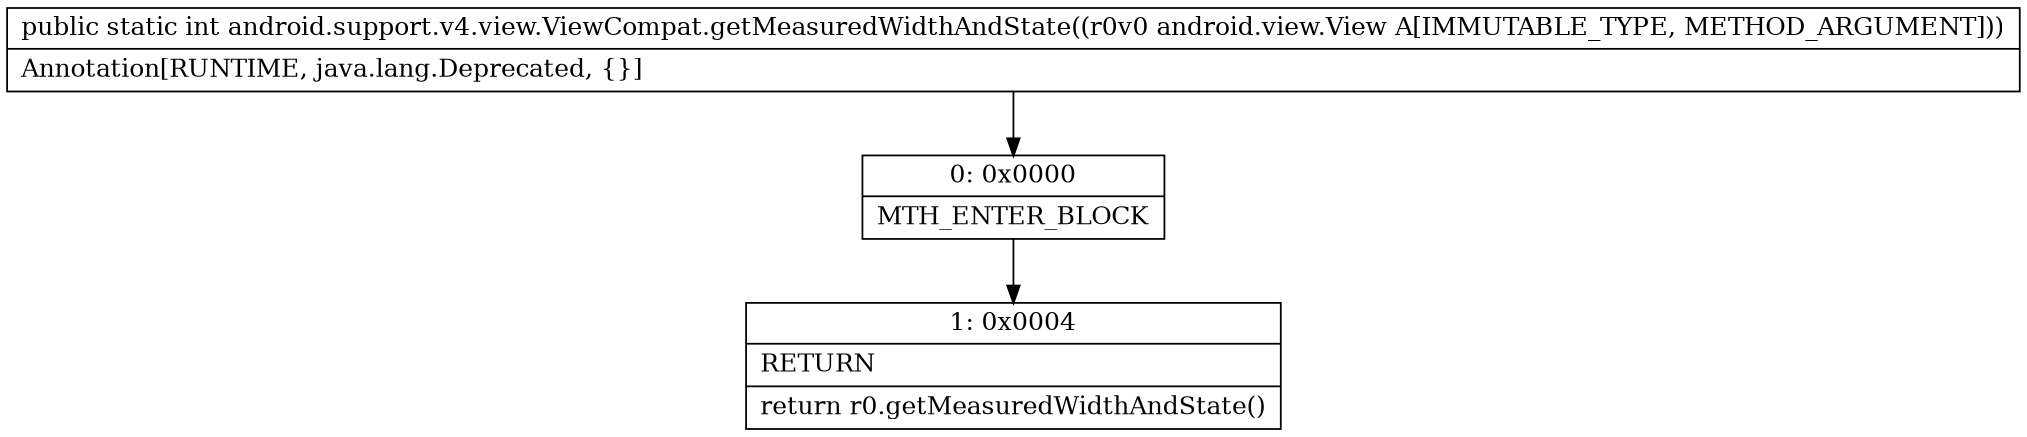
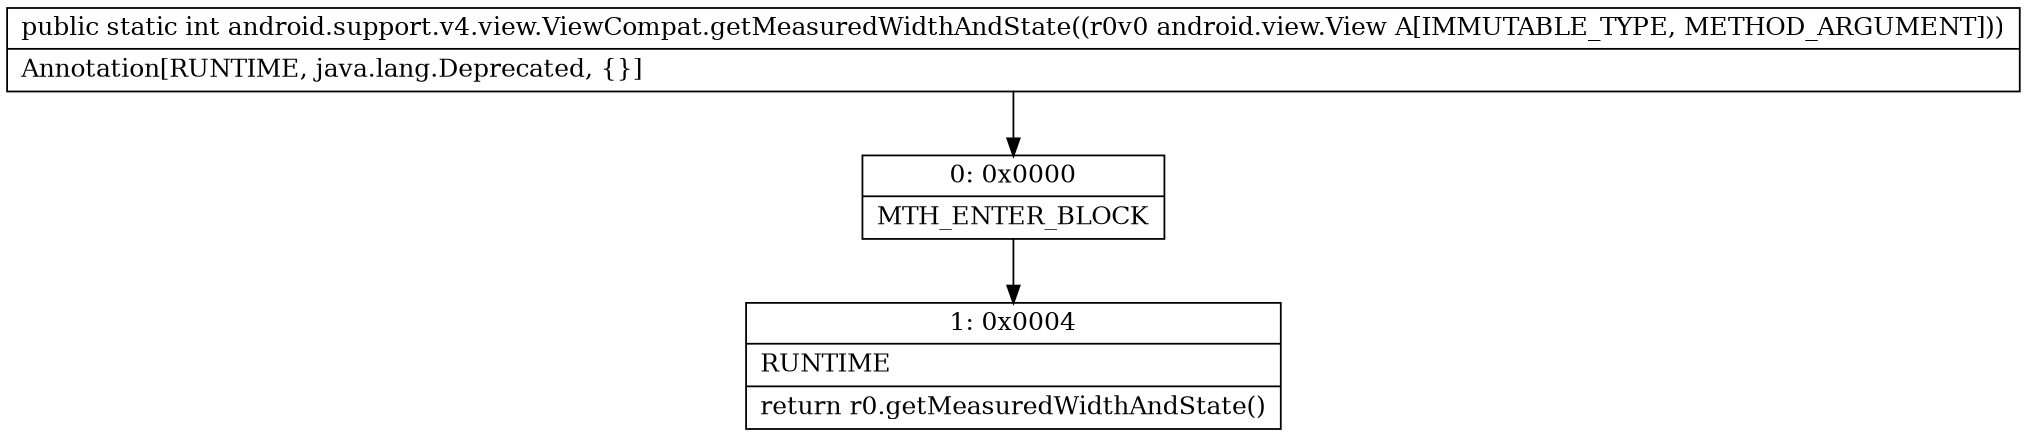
node "1: 0x0004": text "RETURN" -> "RUNTIME"
